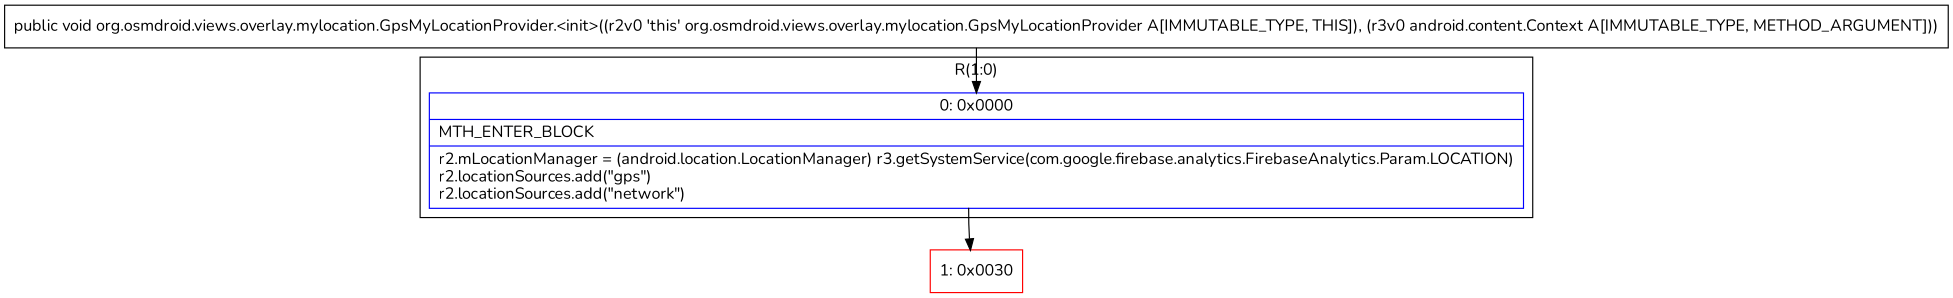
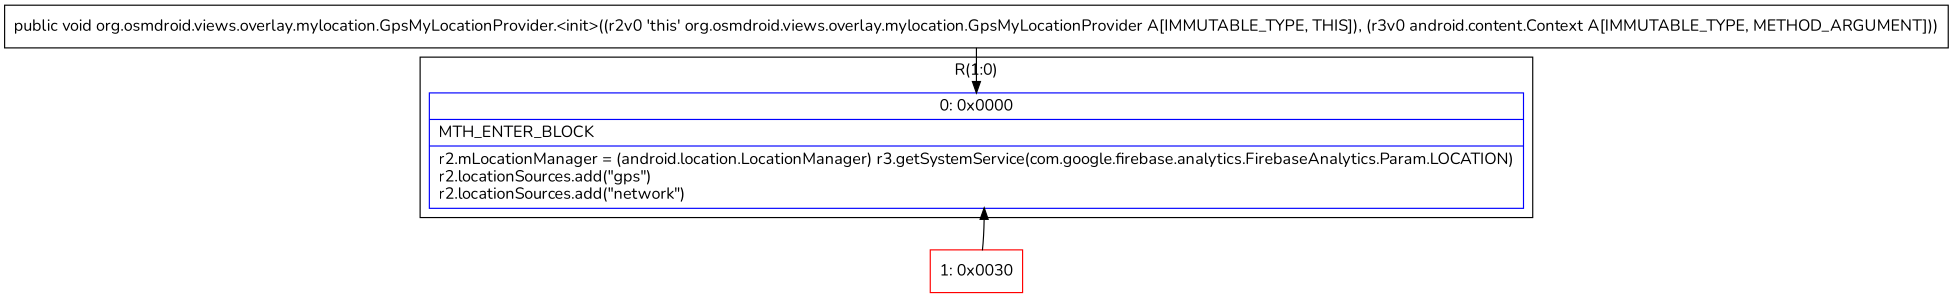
edge "0: 0x0000" -> "1: 0x0030": reversed
